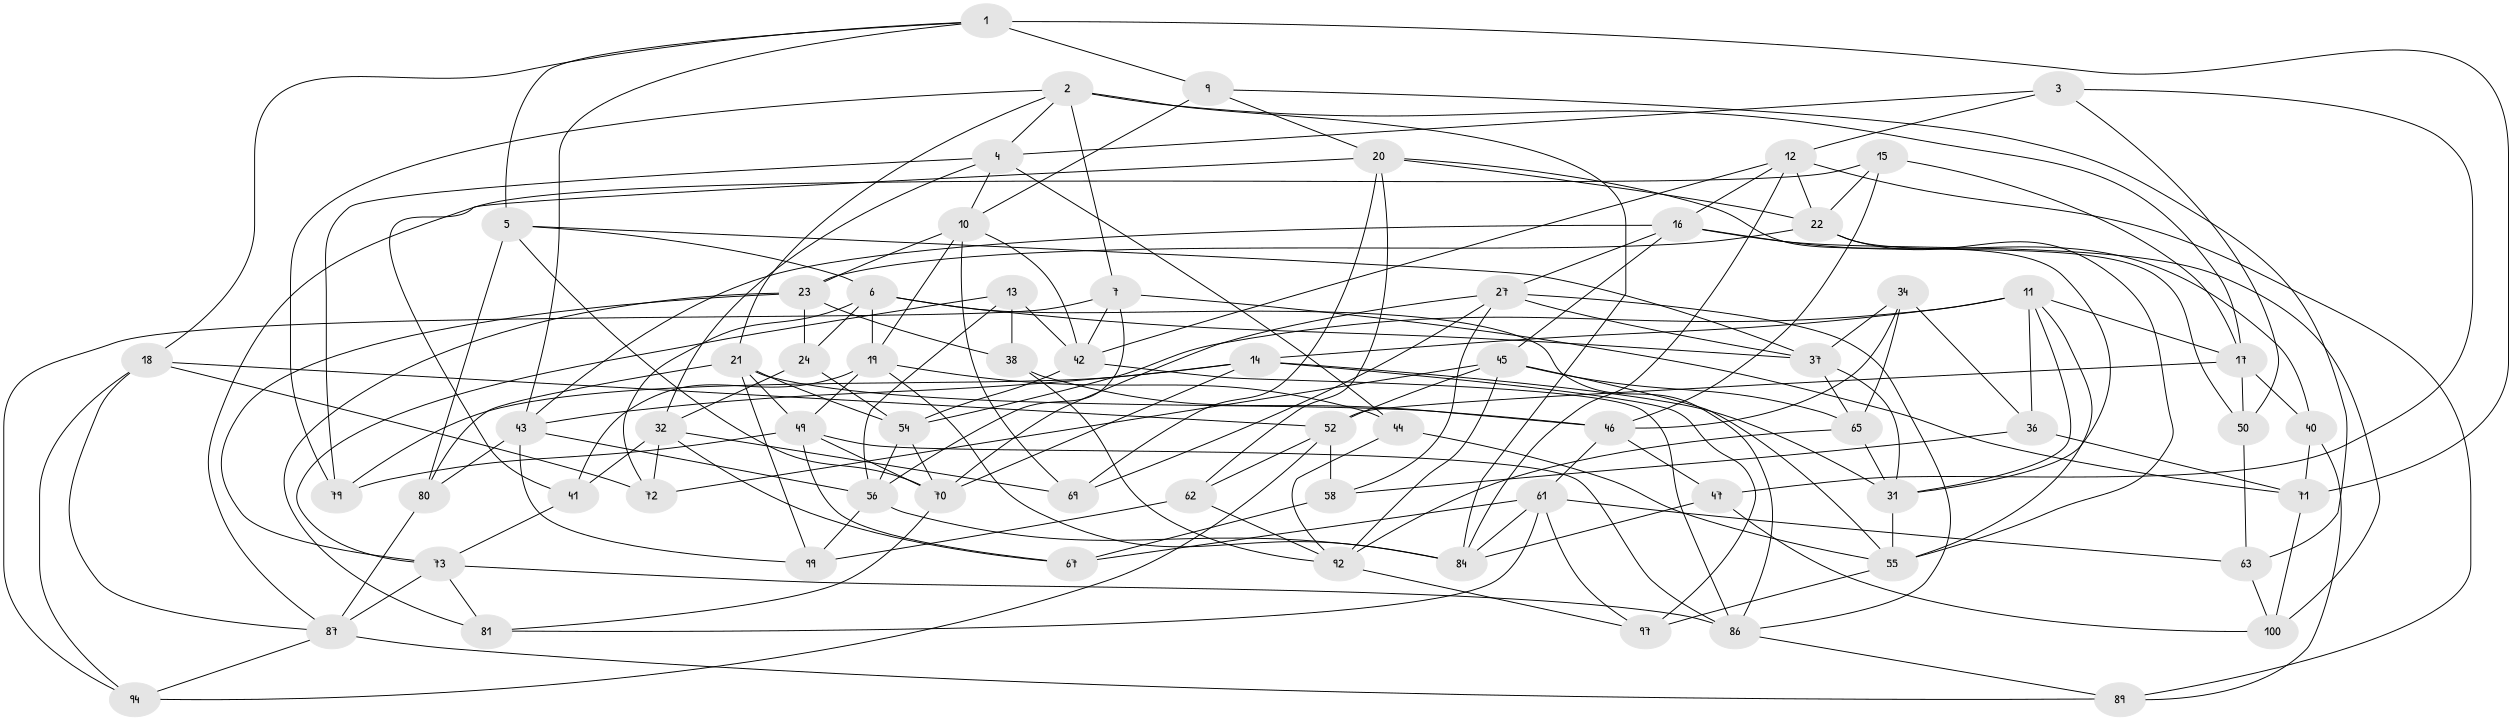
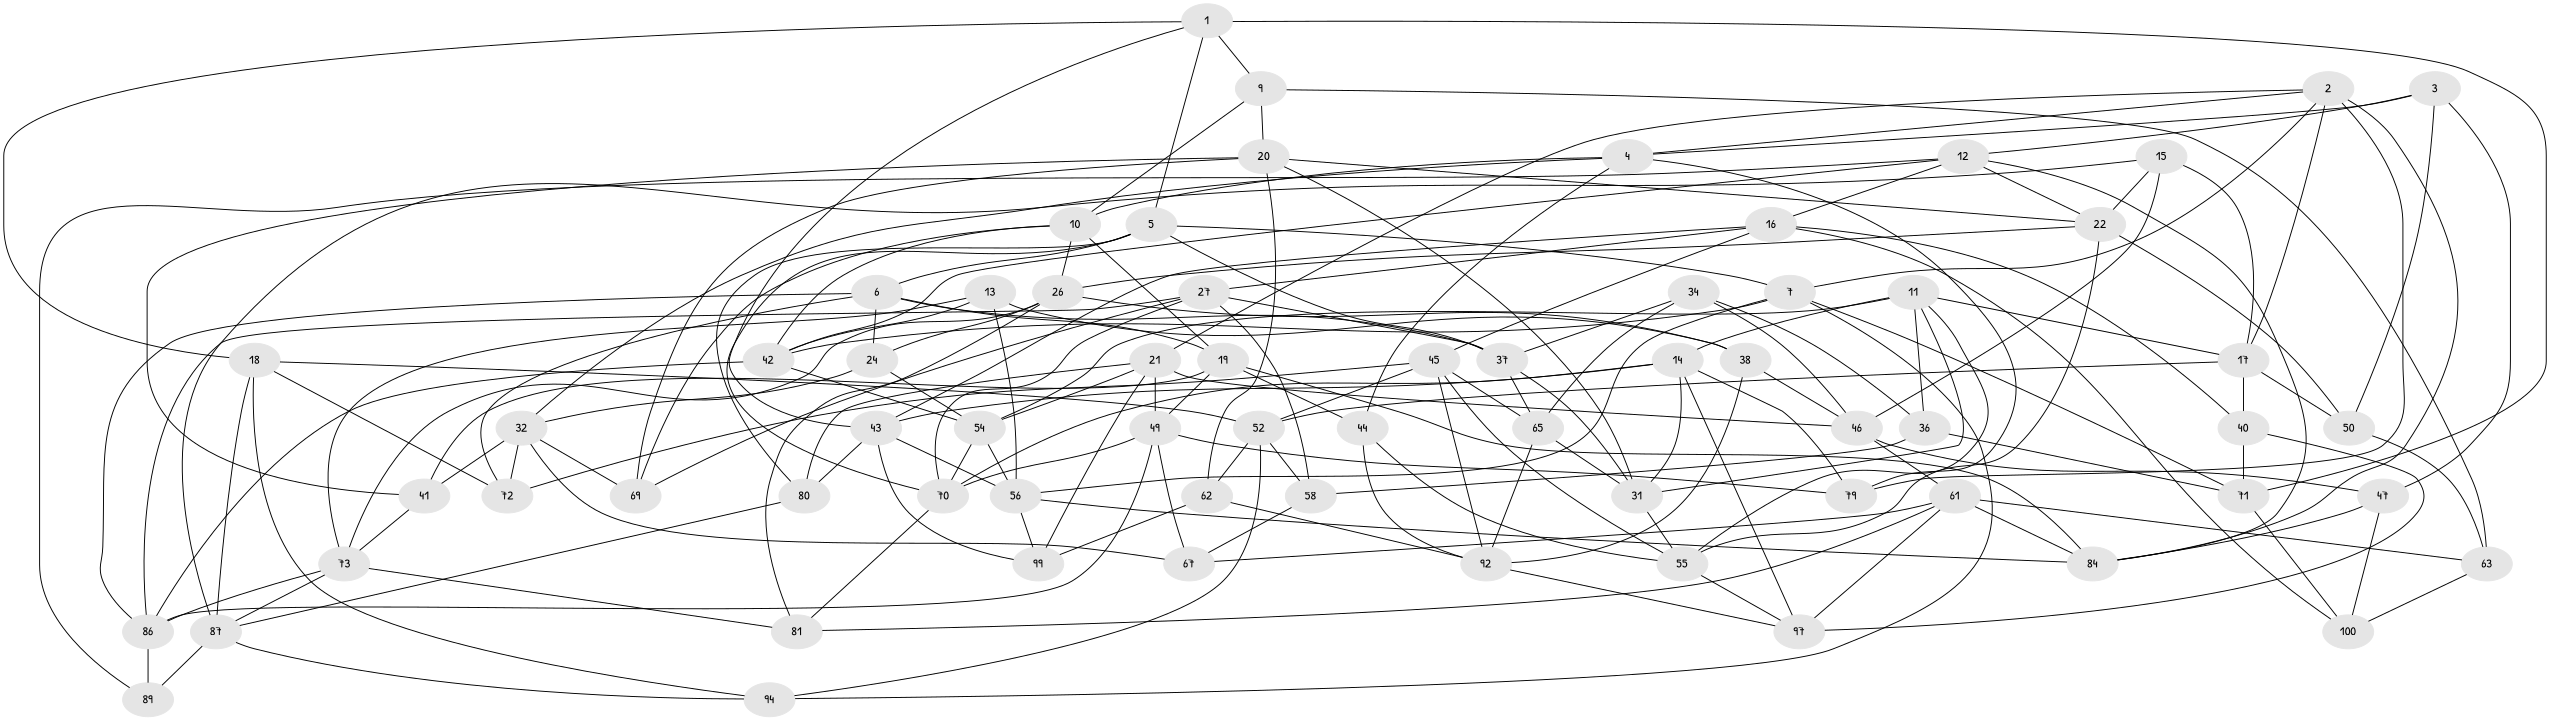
edge "5" -- "7": added
node "23": label "23" -> "26"
edge "40" -- "89": now "40" -- "97"
